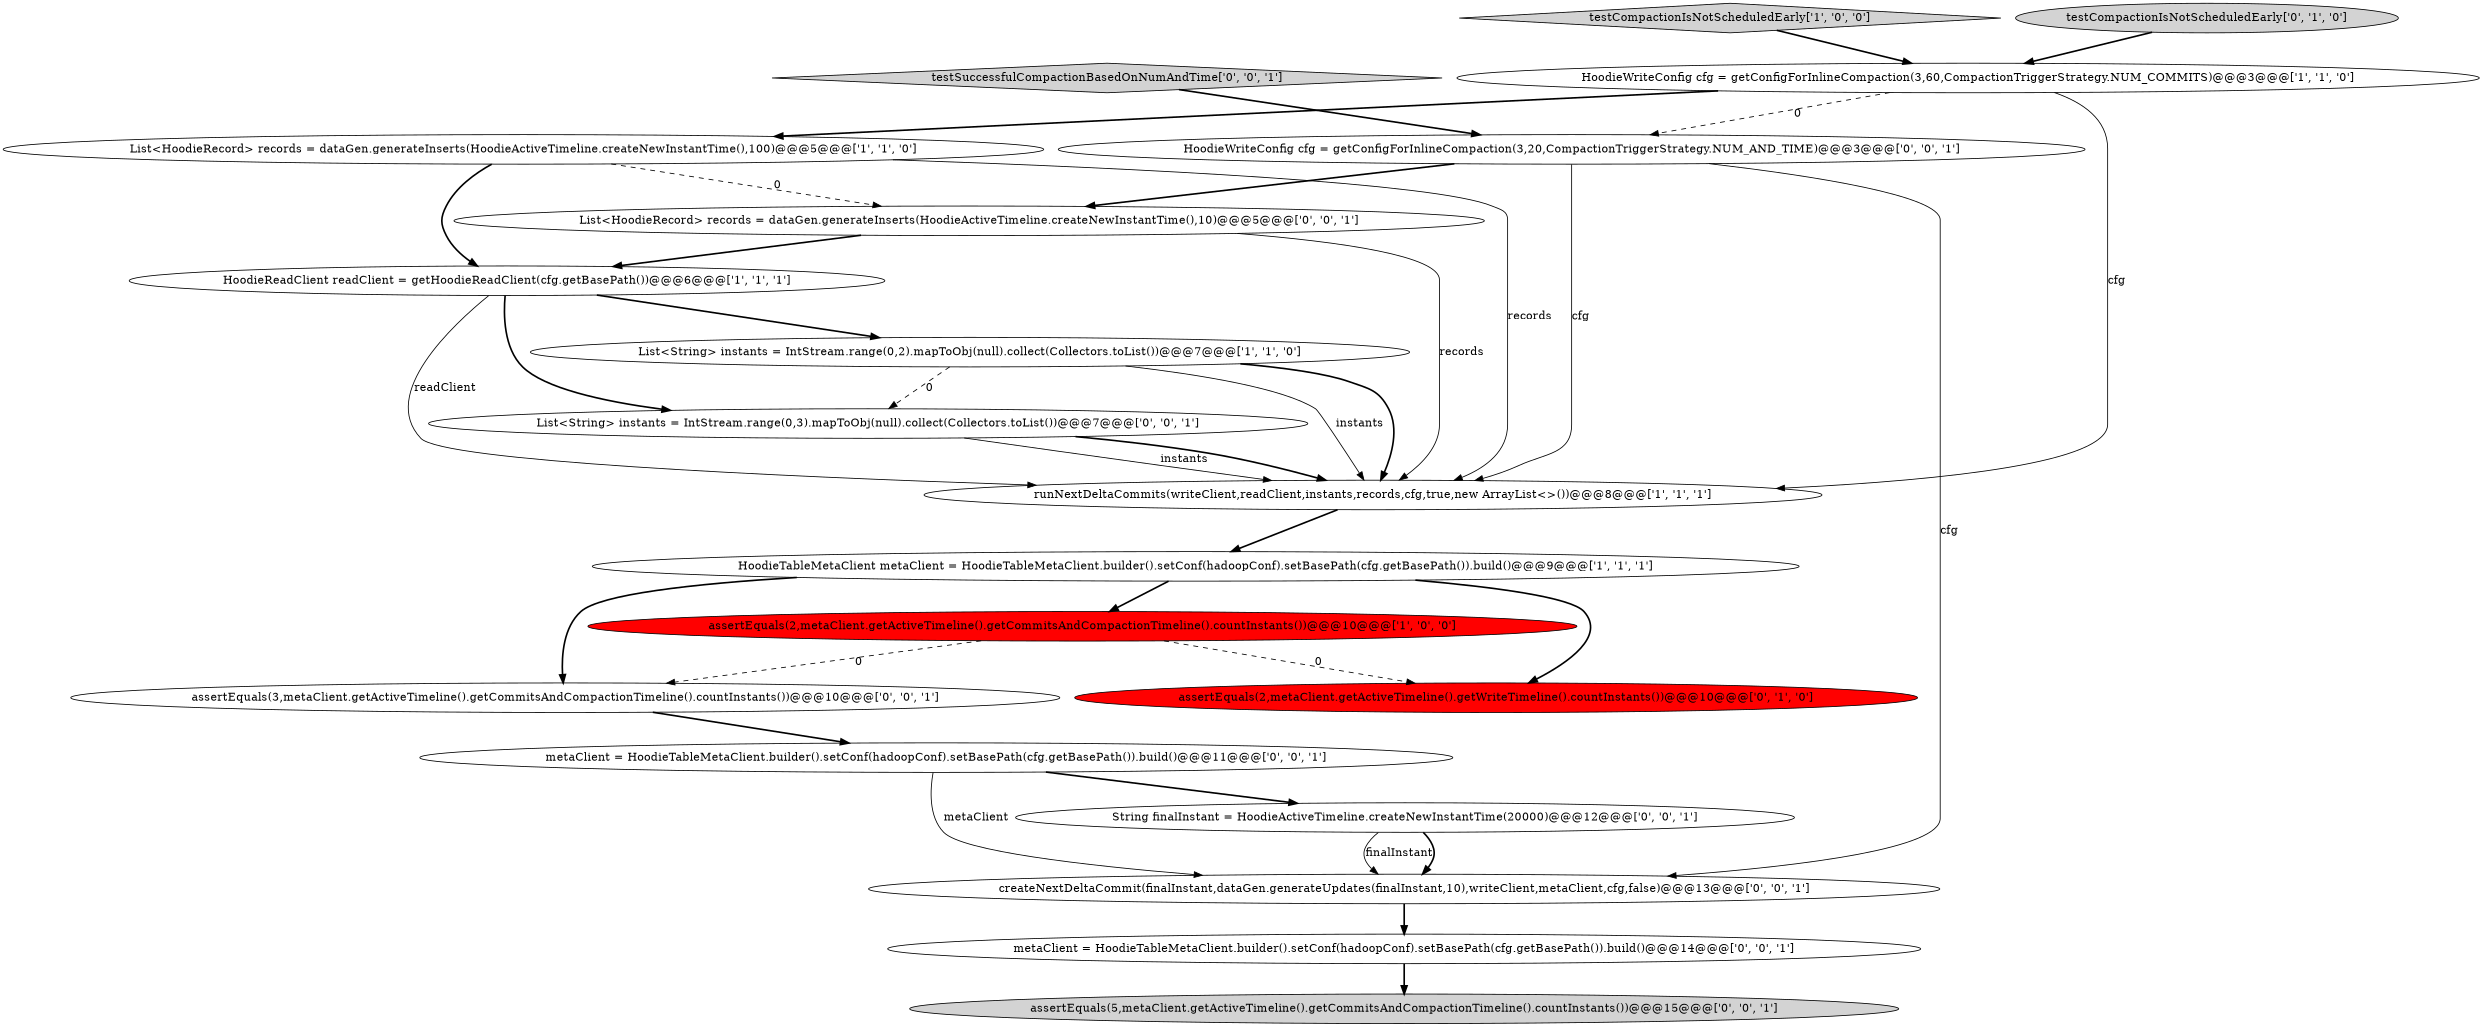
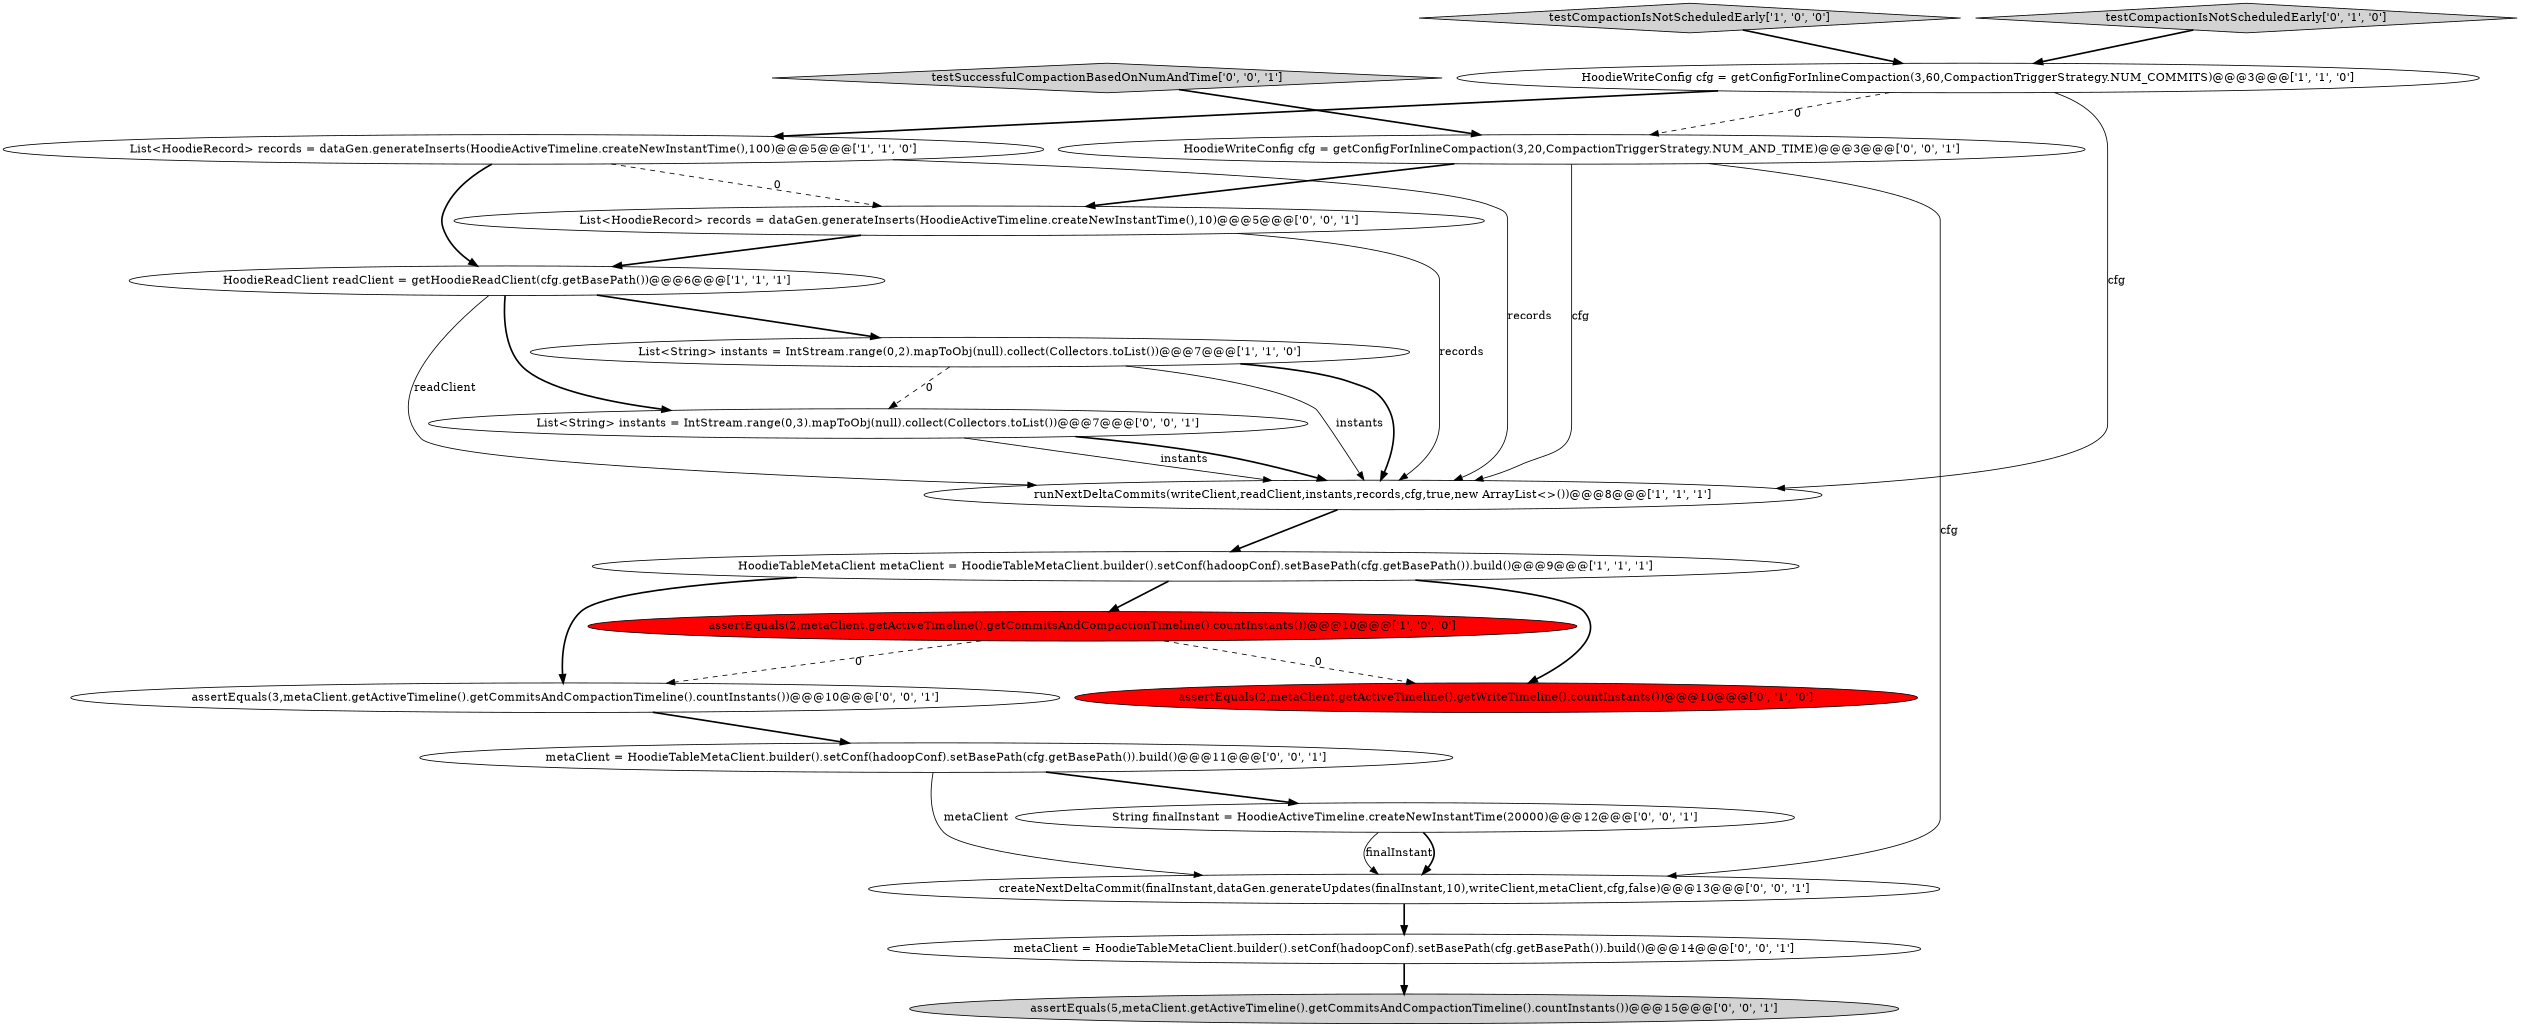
node "testCompactionIsNotScheduledEarly['0', '1', '0']": shape ellipse -> diamond
